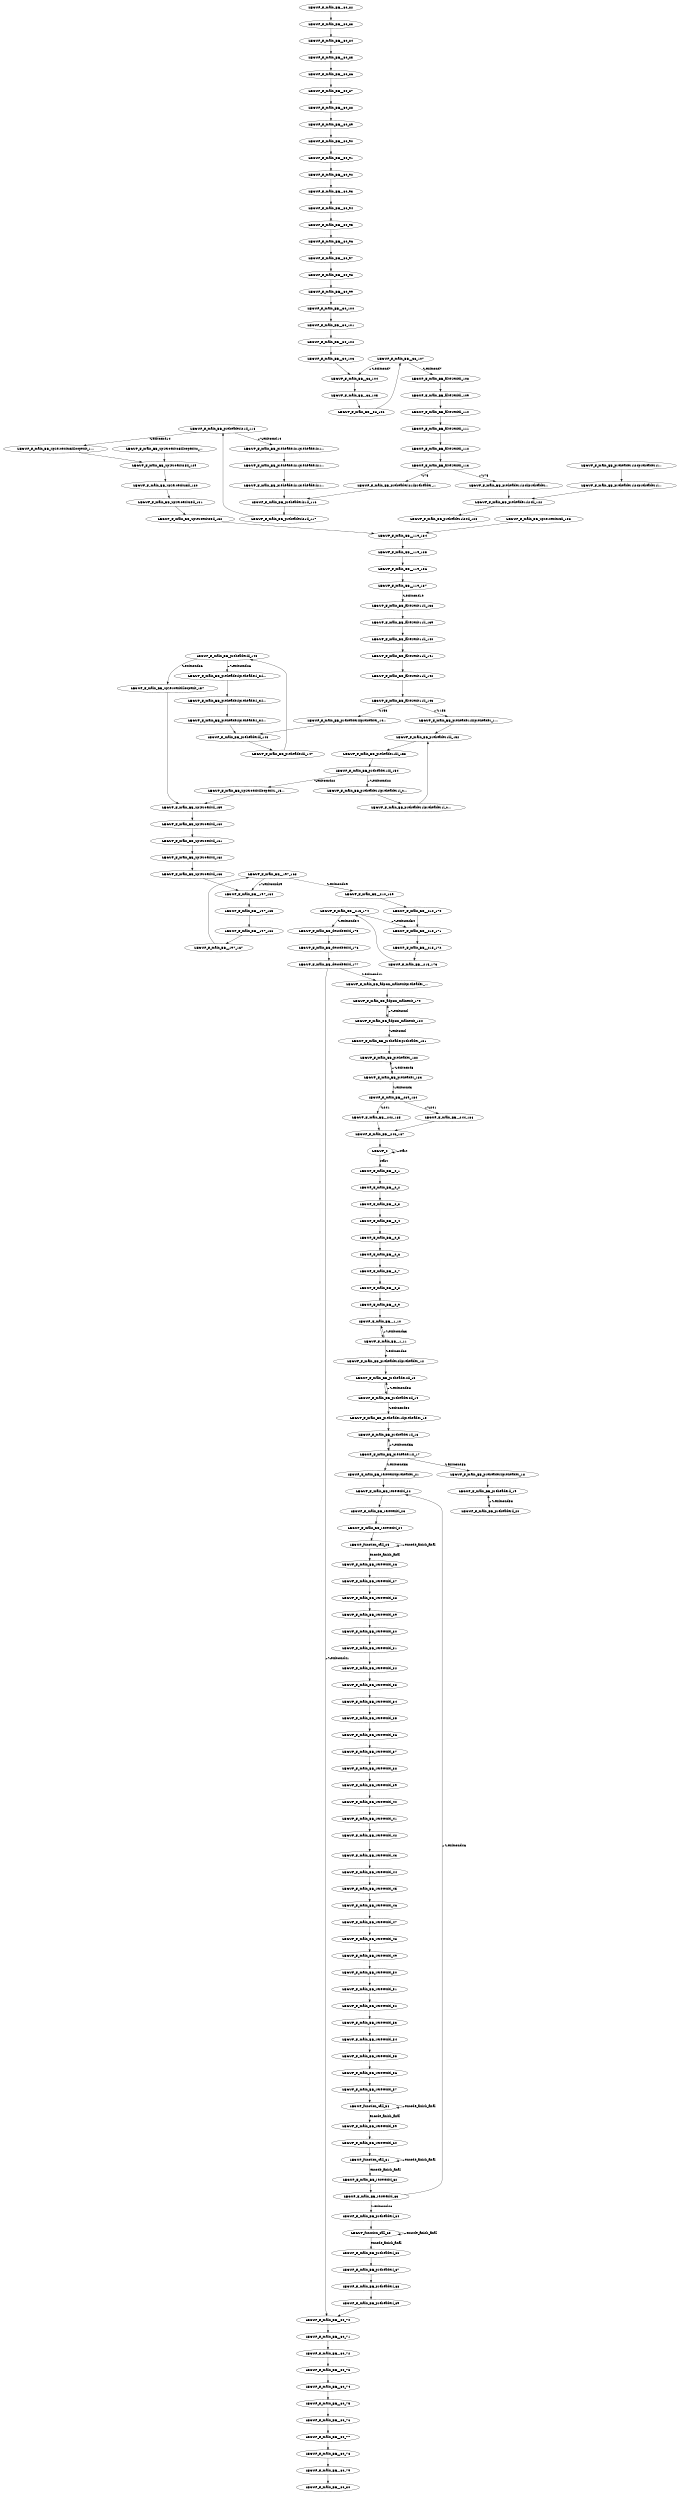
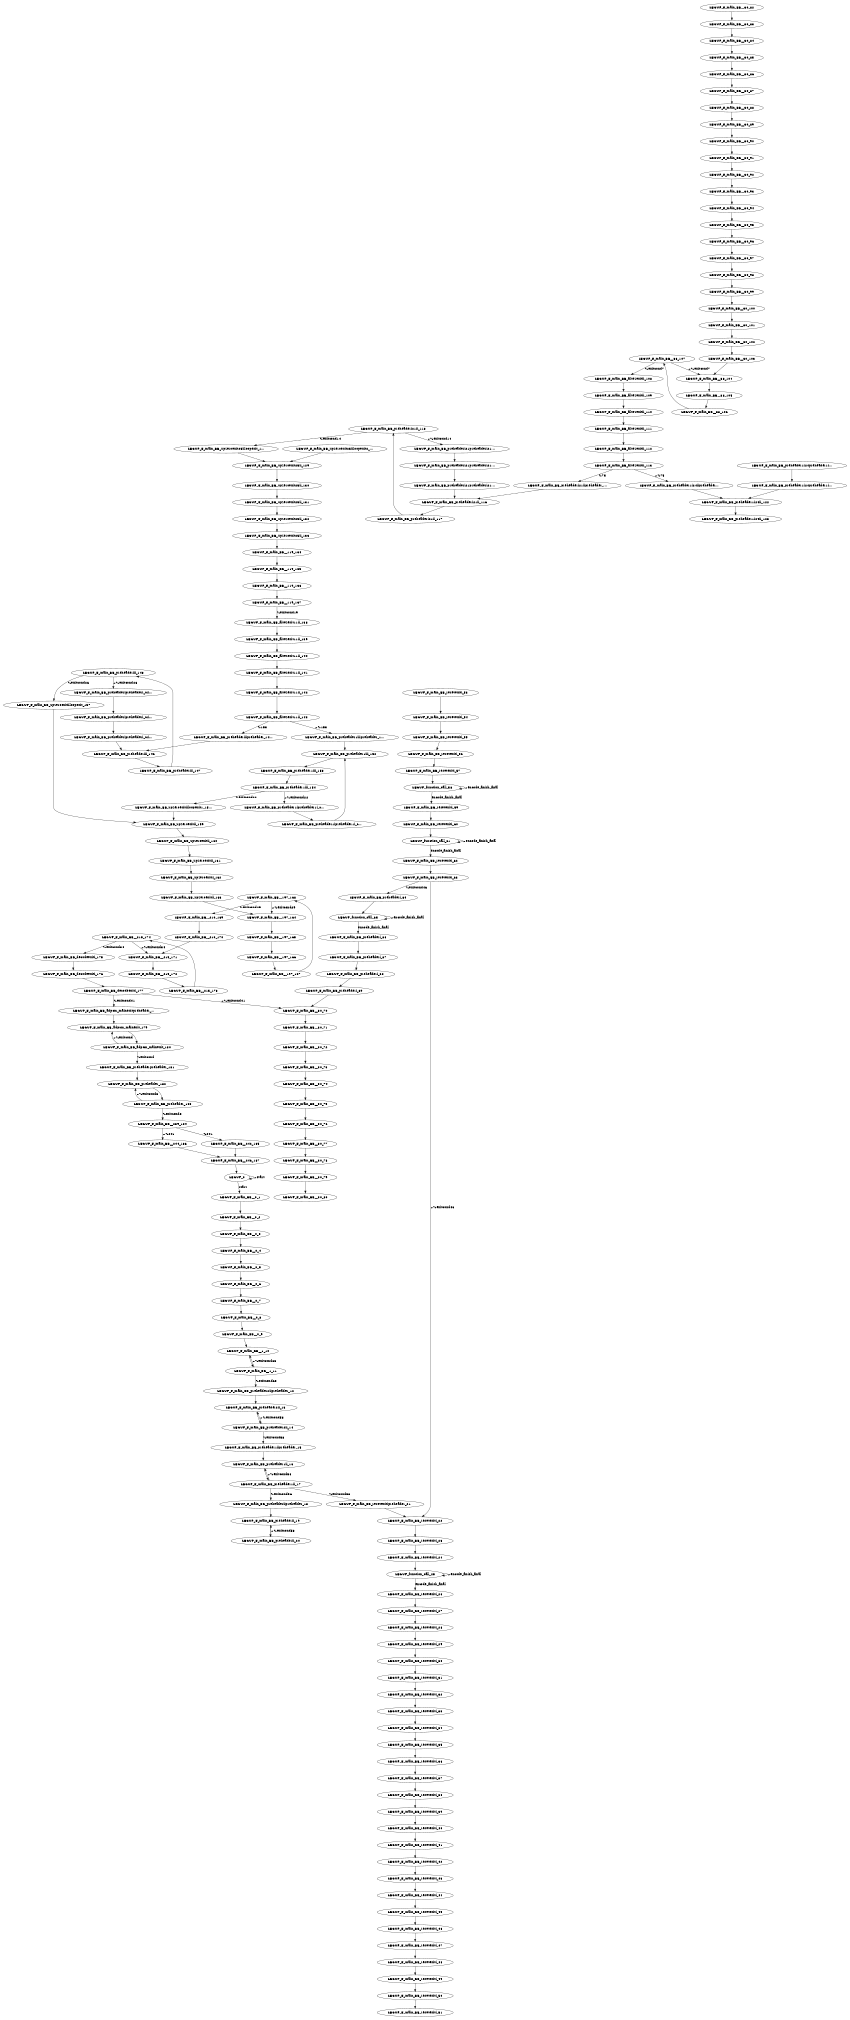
edge "LEGUP_F_main_BB_upzeroexit25ii_132" -> "LEGUP_F_main_BB__119_134": now "LEGUP_F_main_BB_upzeroexit25ii_132" -> "LEGUP_F_main_BB_upzeroexit25ii_133"
node "LEGUP_F_main_BB_resetexiti_52": removed
